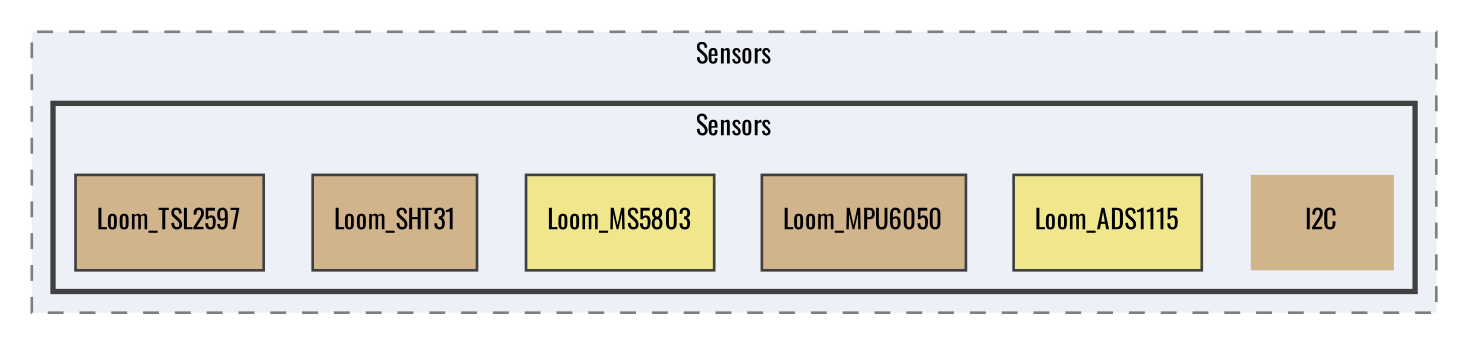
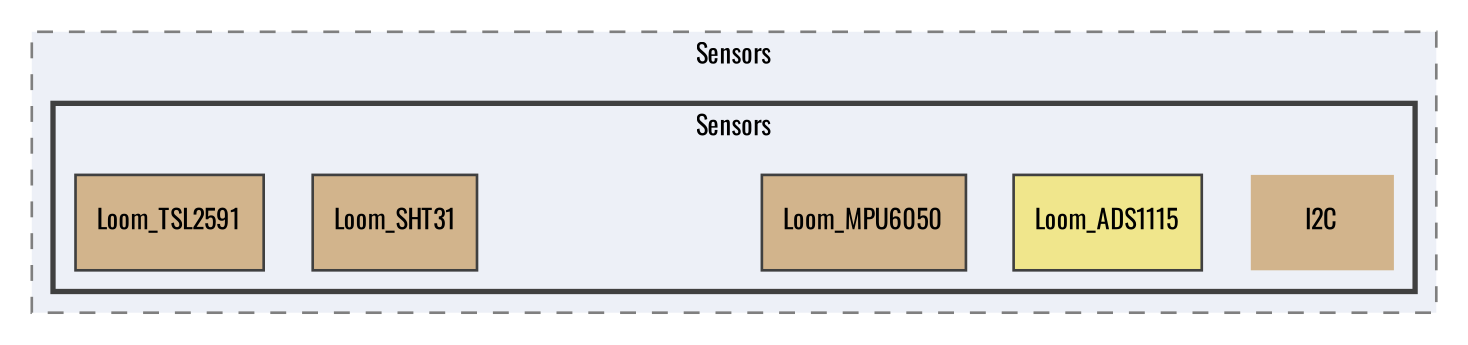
node "Loom_TSL2597": label "Loom_TSL2597" -> "Loom_TSL2591"
node "Loom_MS5803": removed
